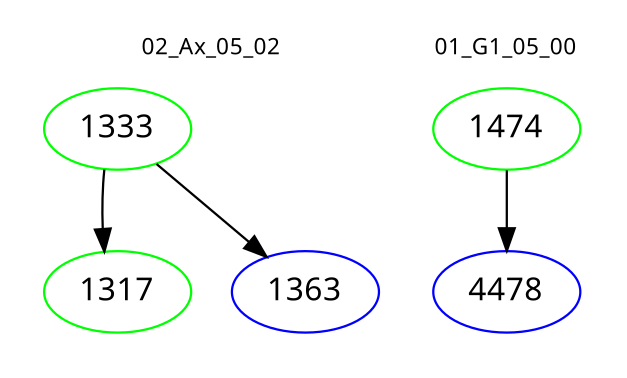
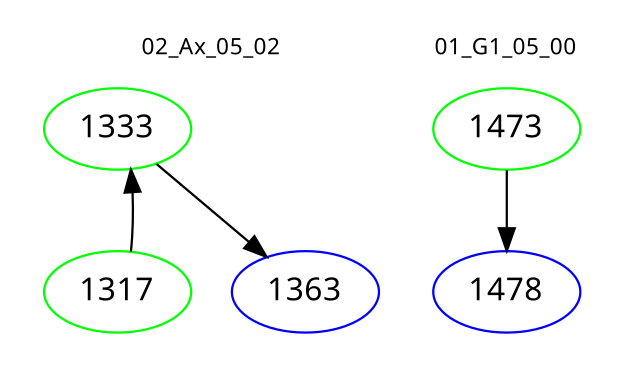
node "1474": label "1474" -> "1473"
edge "1333" -> "1317": reversed
node "4478": label "4478" -> "1478"
